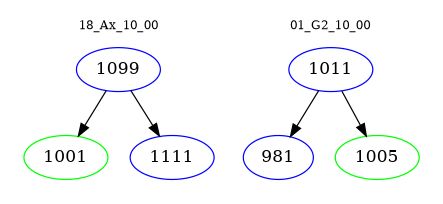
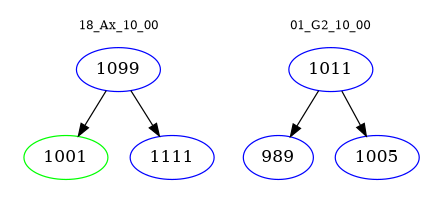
node "981": label "981" -> "989"
node "1005": color green -> blue
